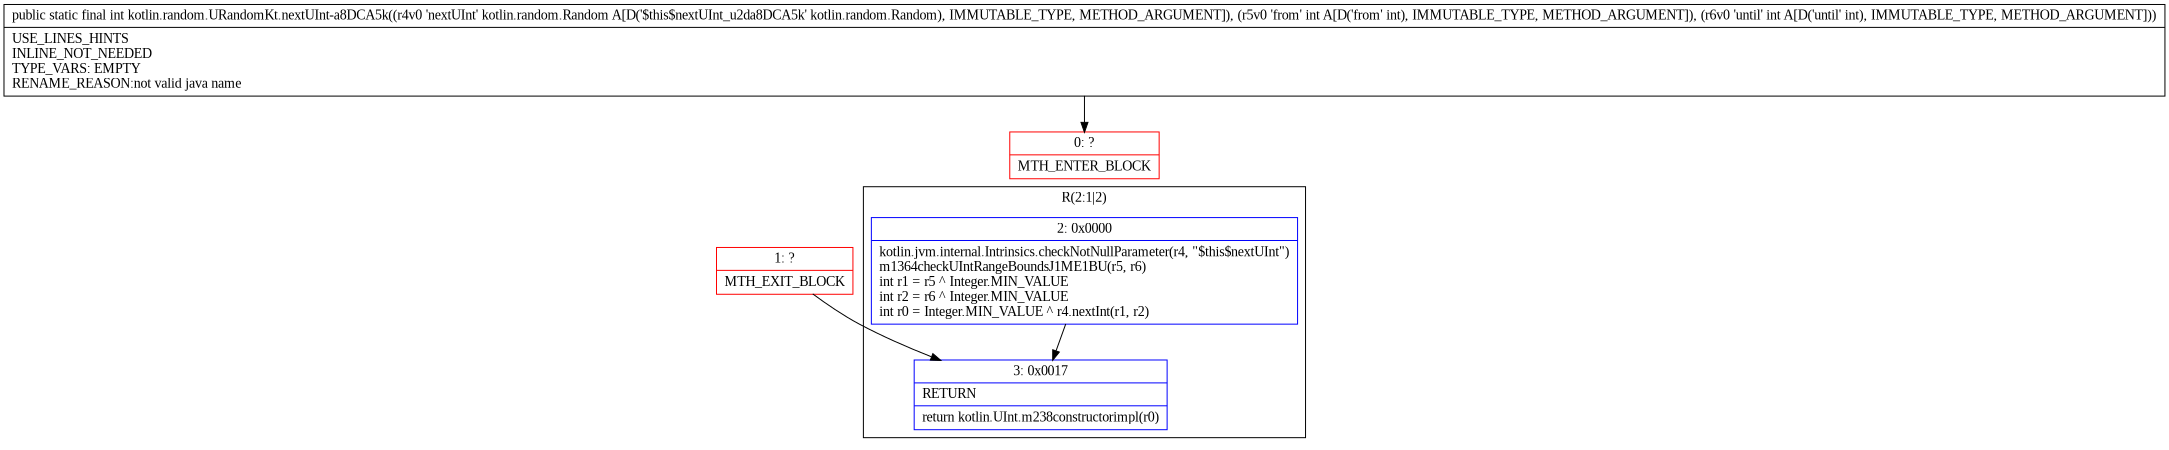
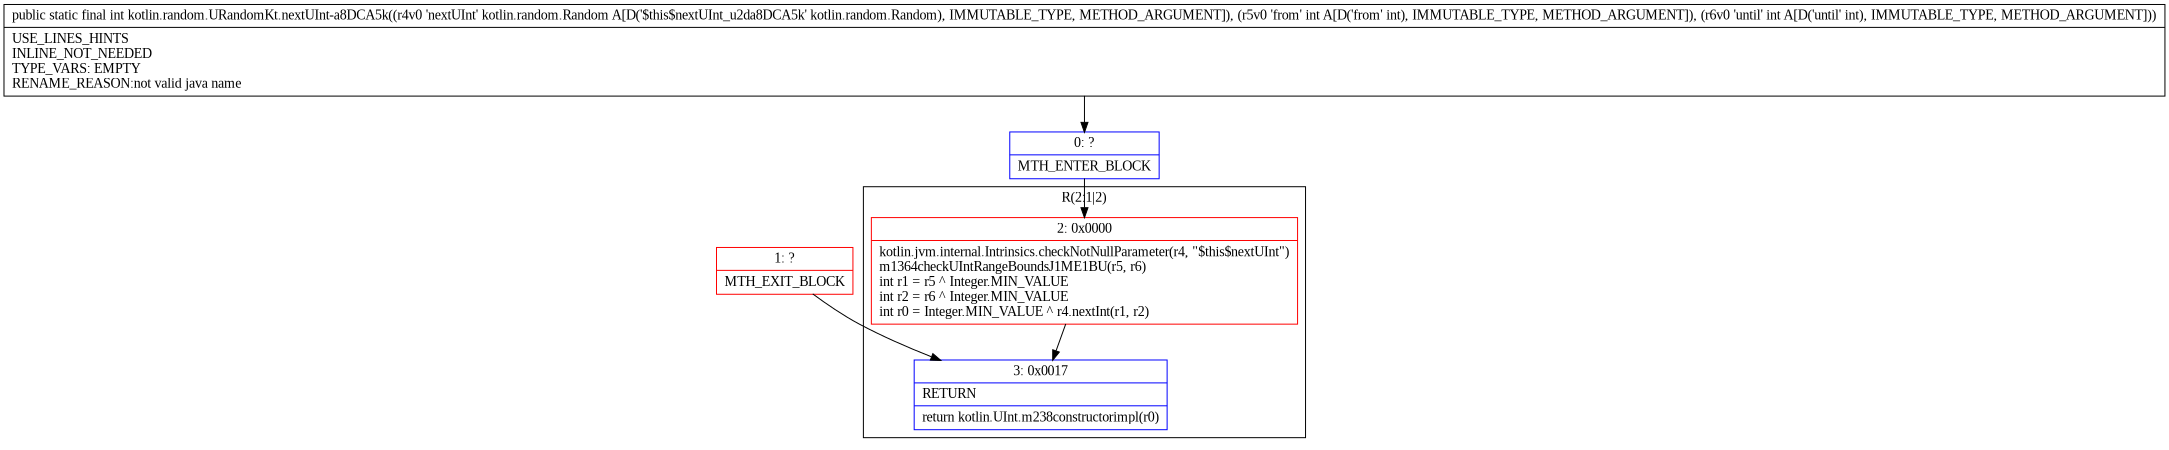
node "0: ?": color red -> blue
edge "0: ?" -> "2: 0x0000": added
node "2: 0x0000": color blue -> red
